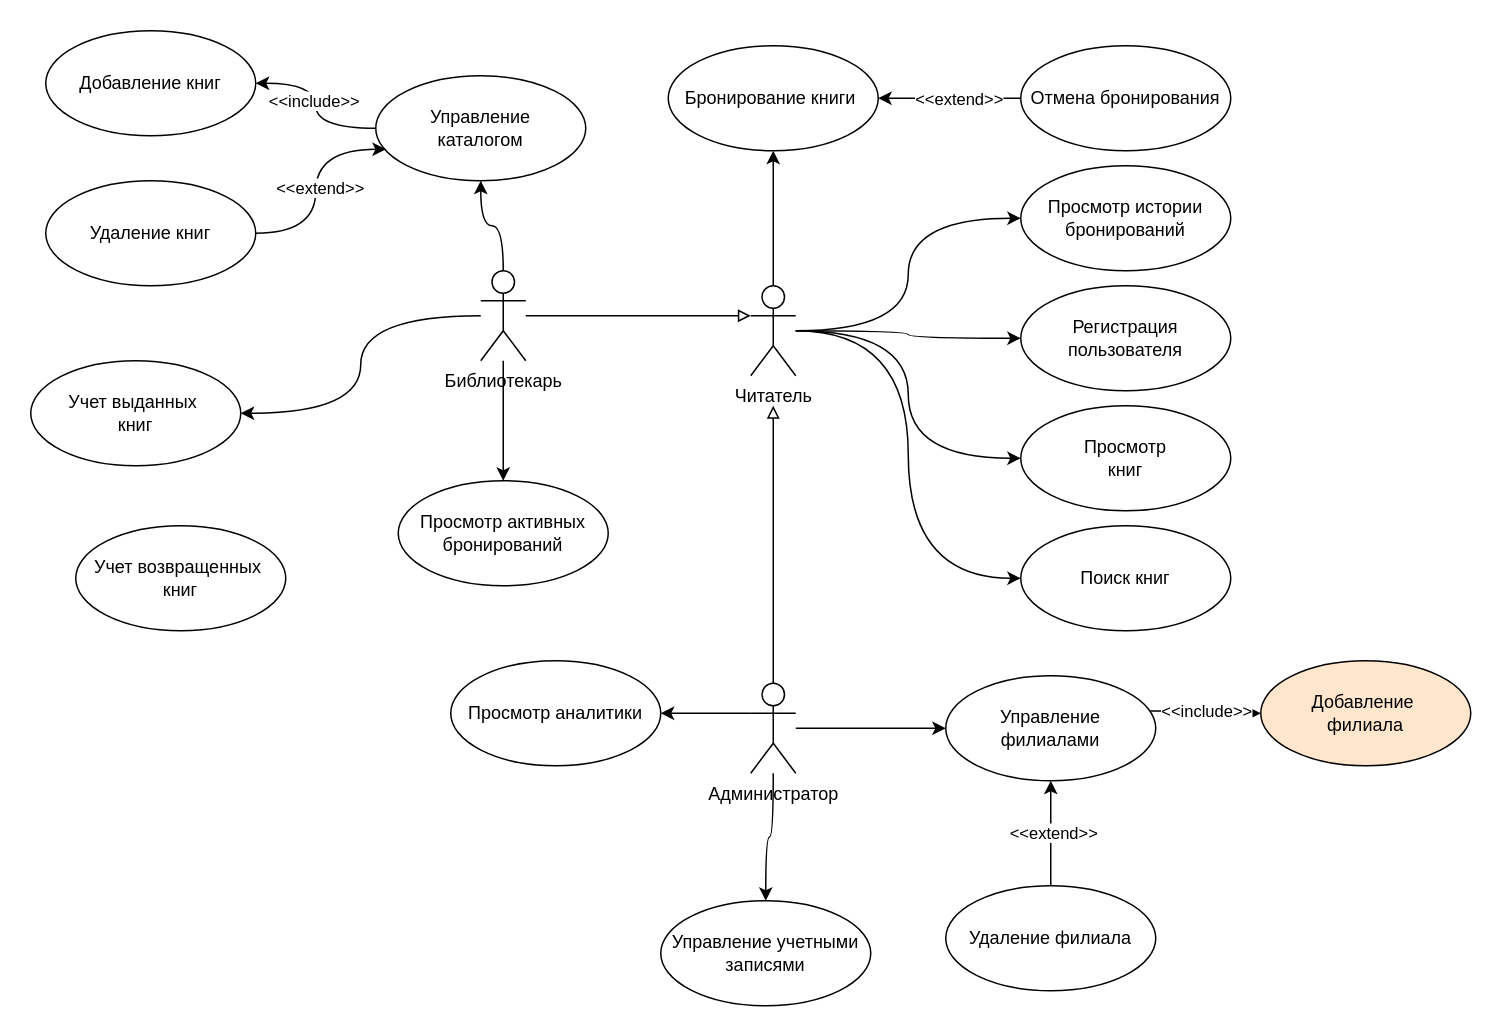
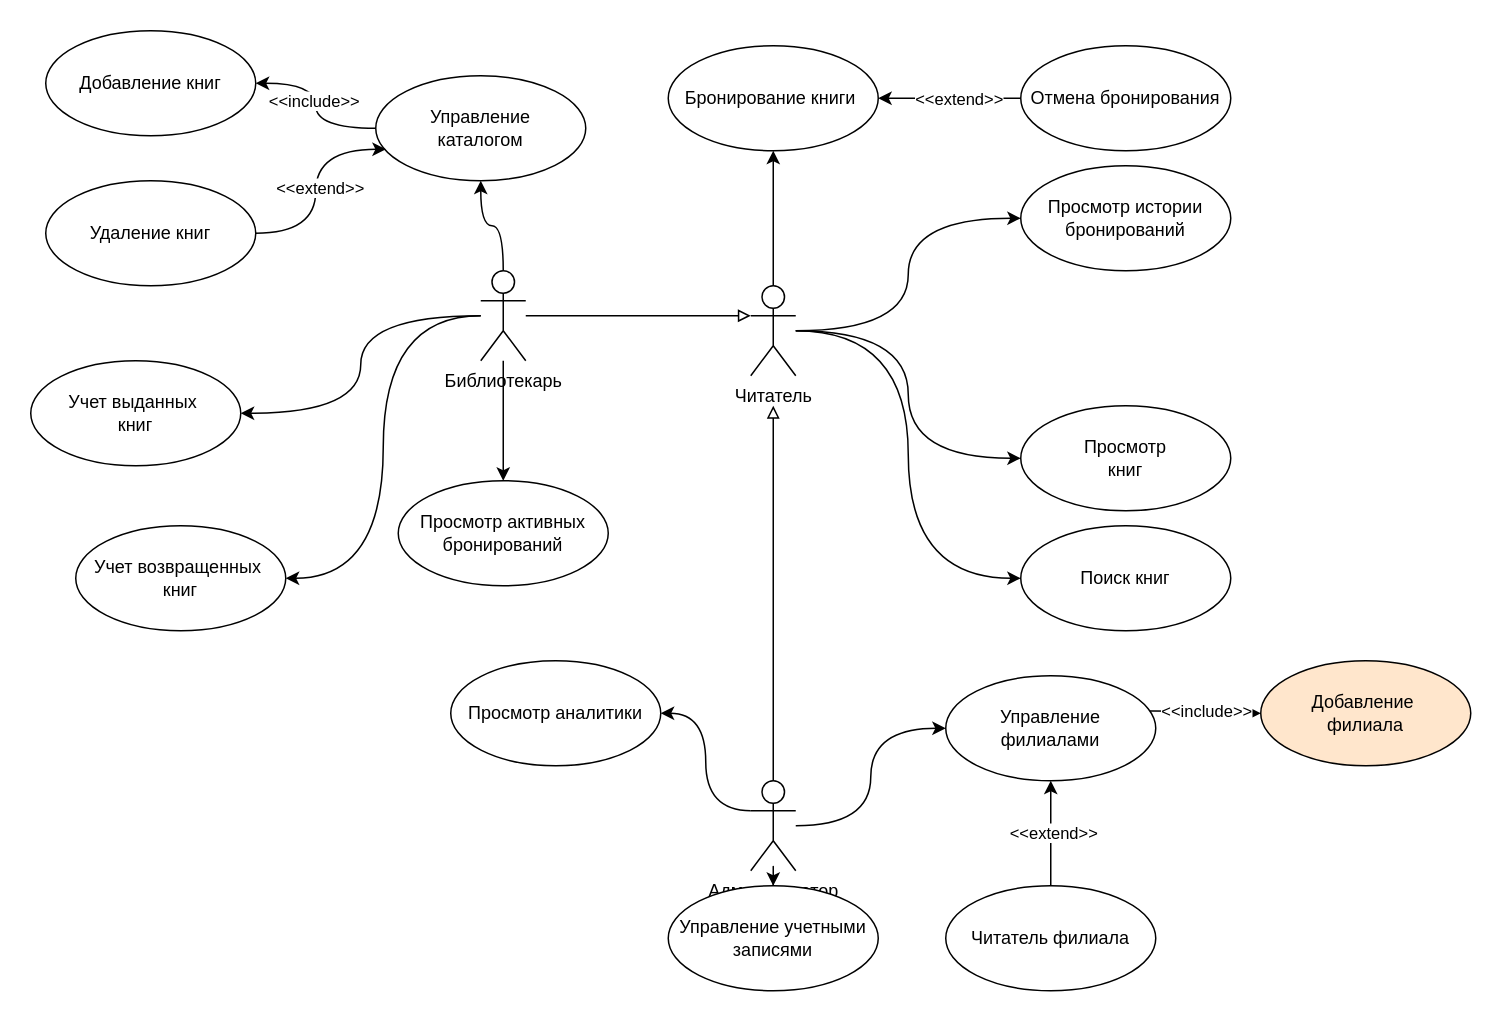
edge "Читатель" -> "Регистрация пользователя": removed
node "Регистрация пользователя": removed
edge "Библиотекарь" -> "Учет возвращенных книг": added
node "Администратор": moved (773, 728) -> (773, 826)
node "Удаление филиала": label "Удаление филиала" -> "Читатель филиала"
node "Управление учетными записями": moved (766, 953) -> (773, 938)
